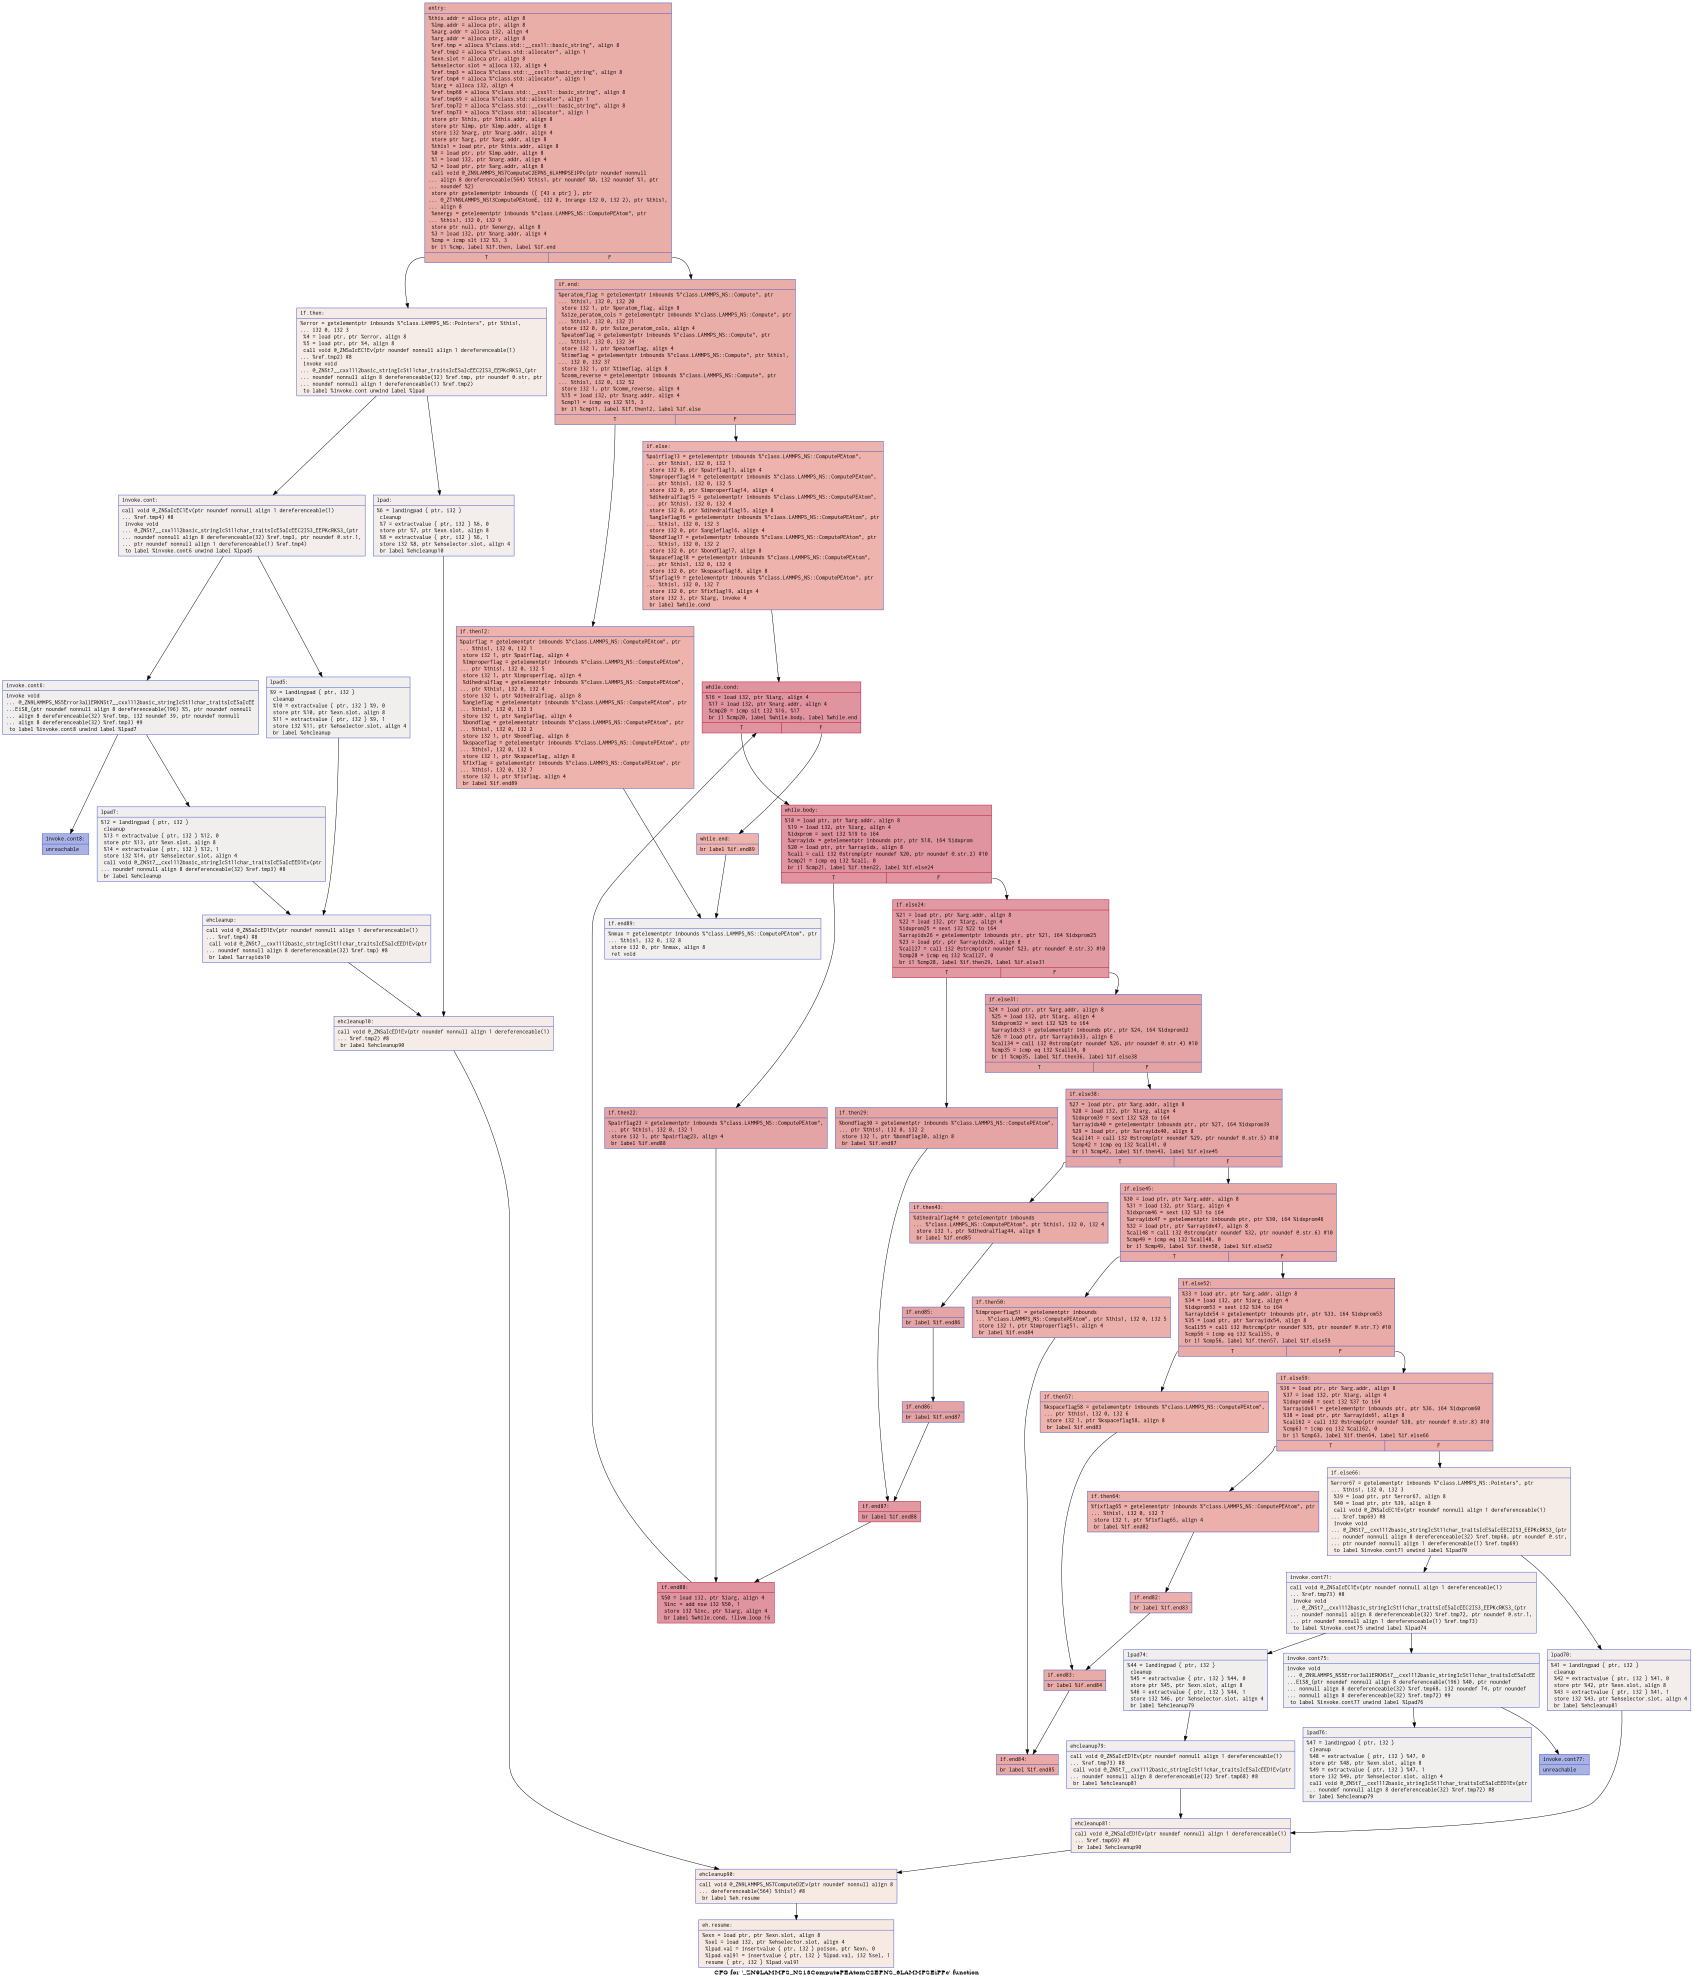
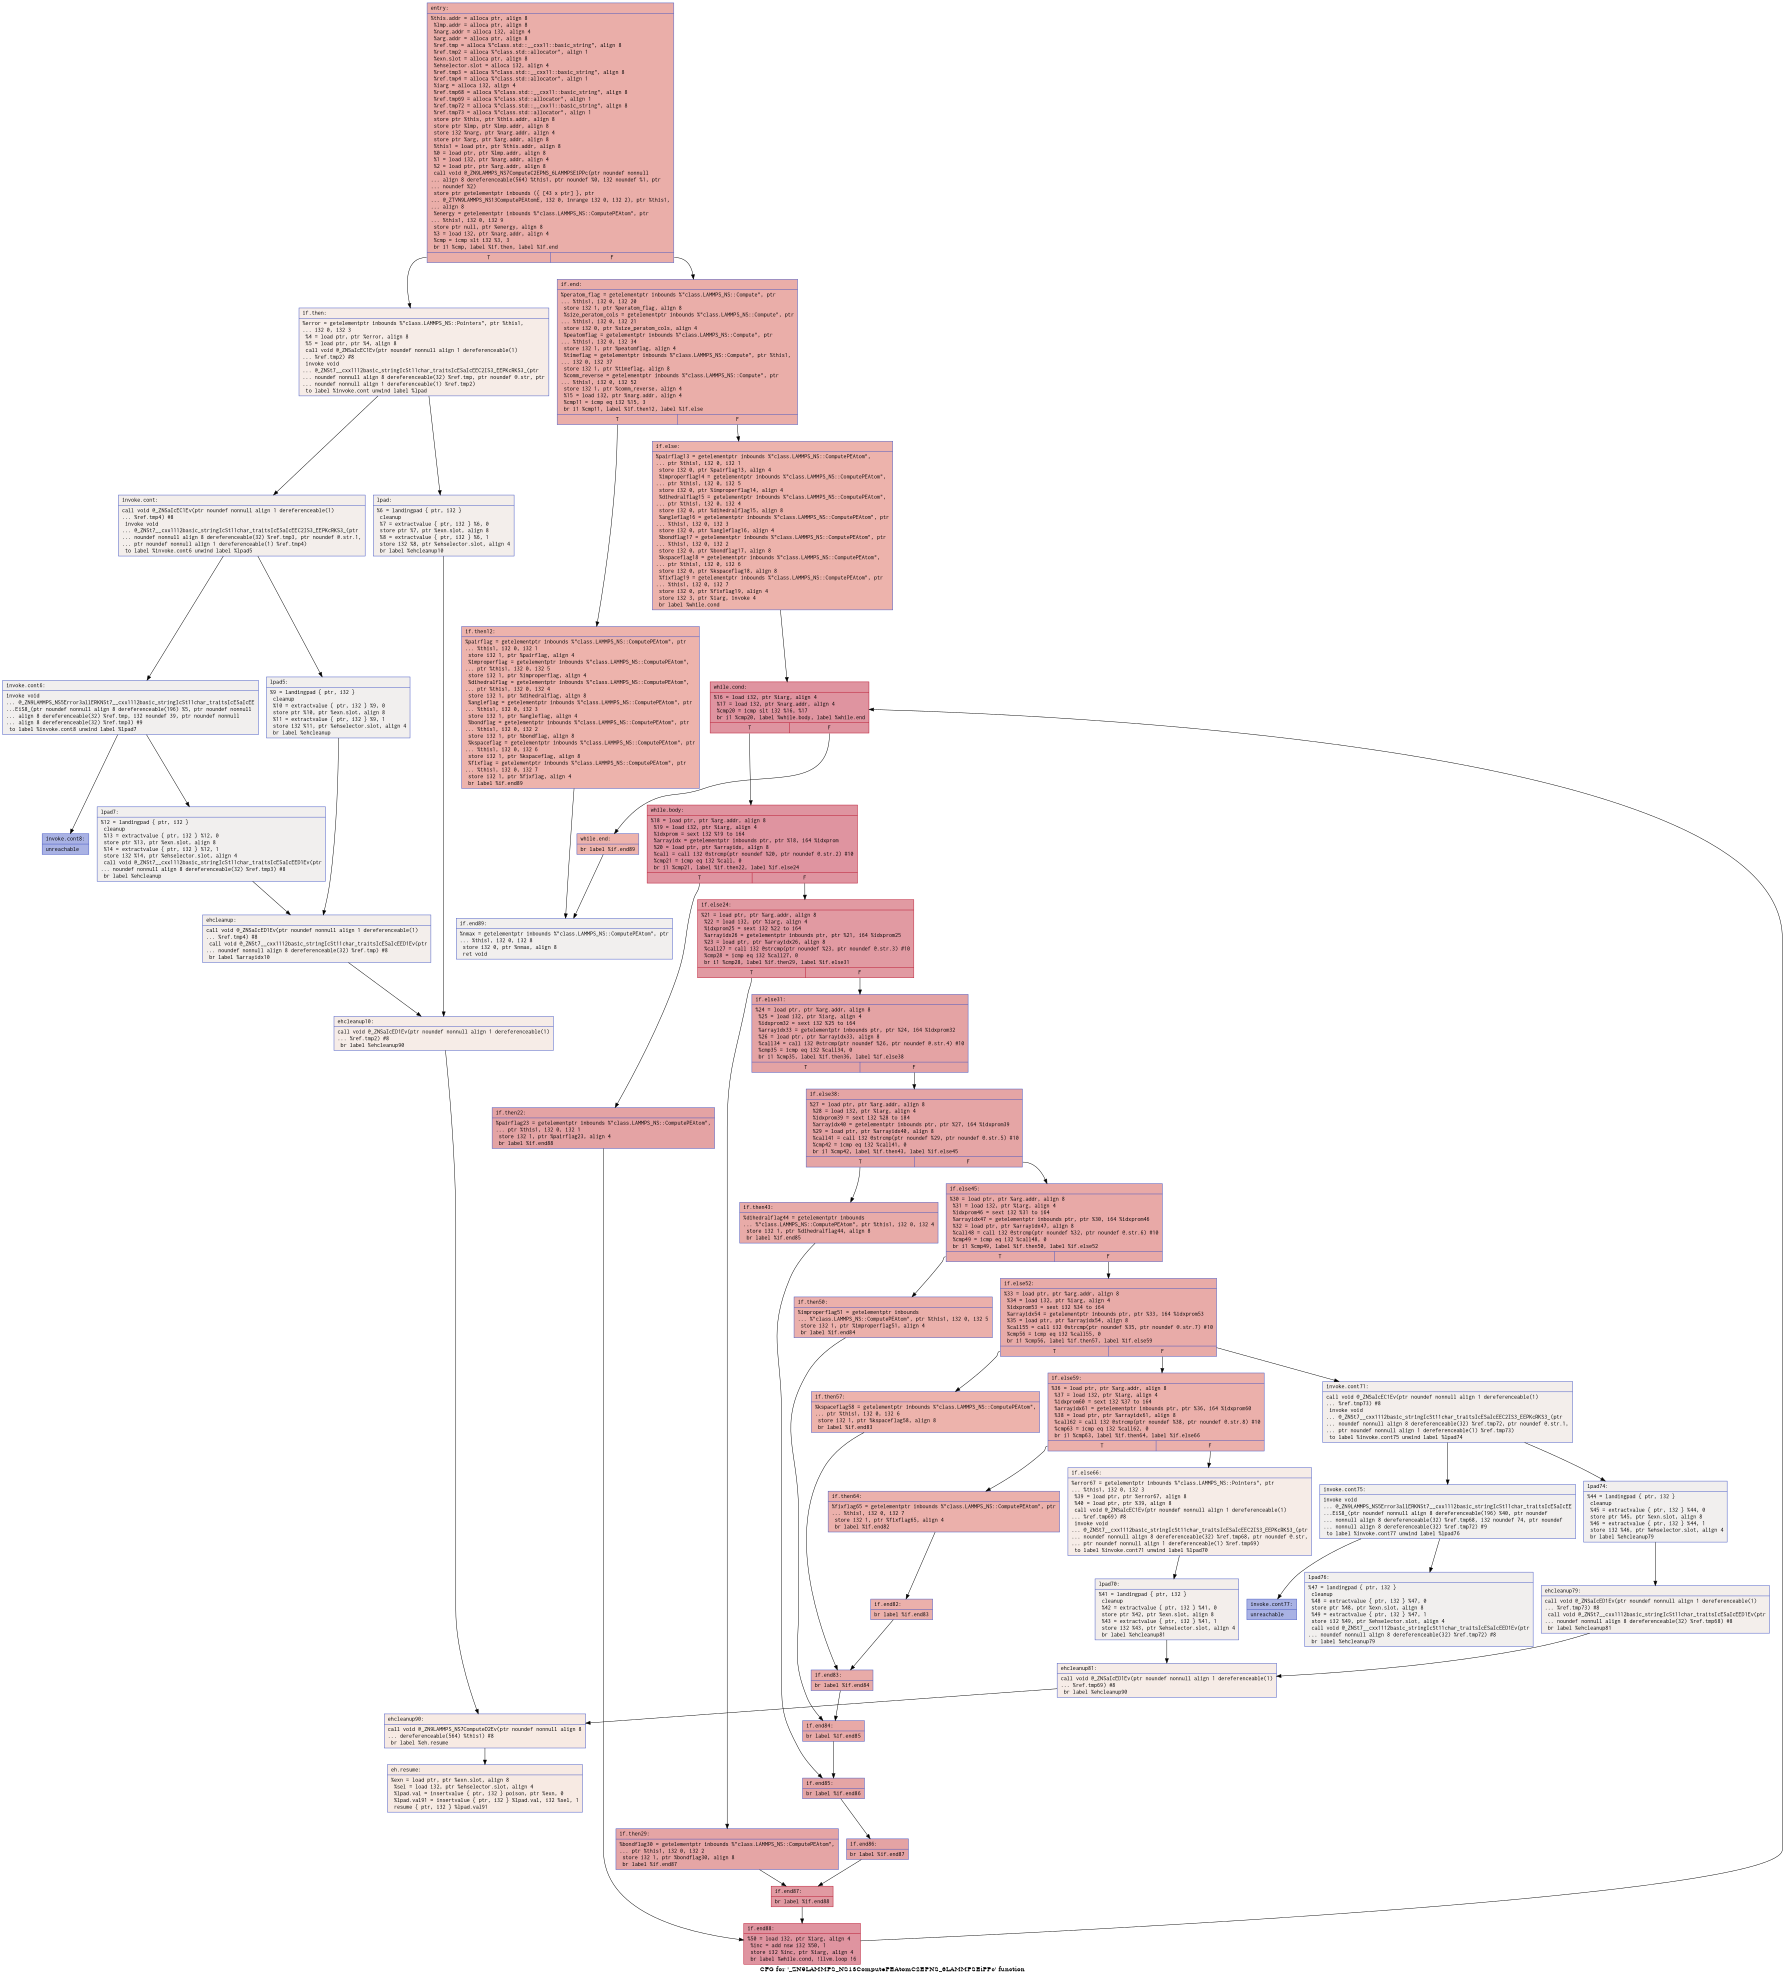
node "if.else38:": text "%idxprom39 = sext i32 %28 to i64" -> "%idxprom39 = sext i32 %28 to i84"
edge "if.else66:" -> "invoke.cont71:": now "if.else52:" -> "invoke.cont71:"
edge "if.end84:" -> "if.end85:": added
